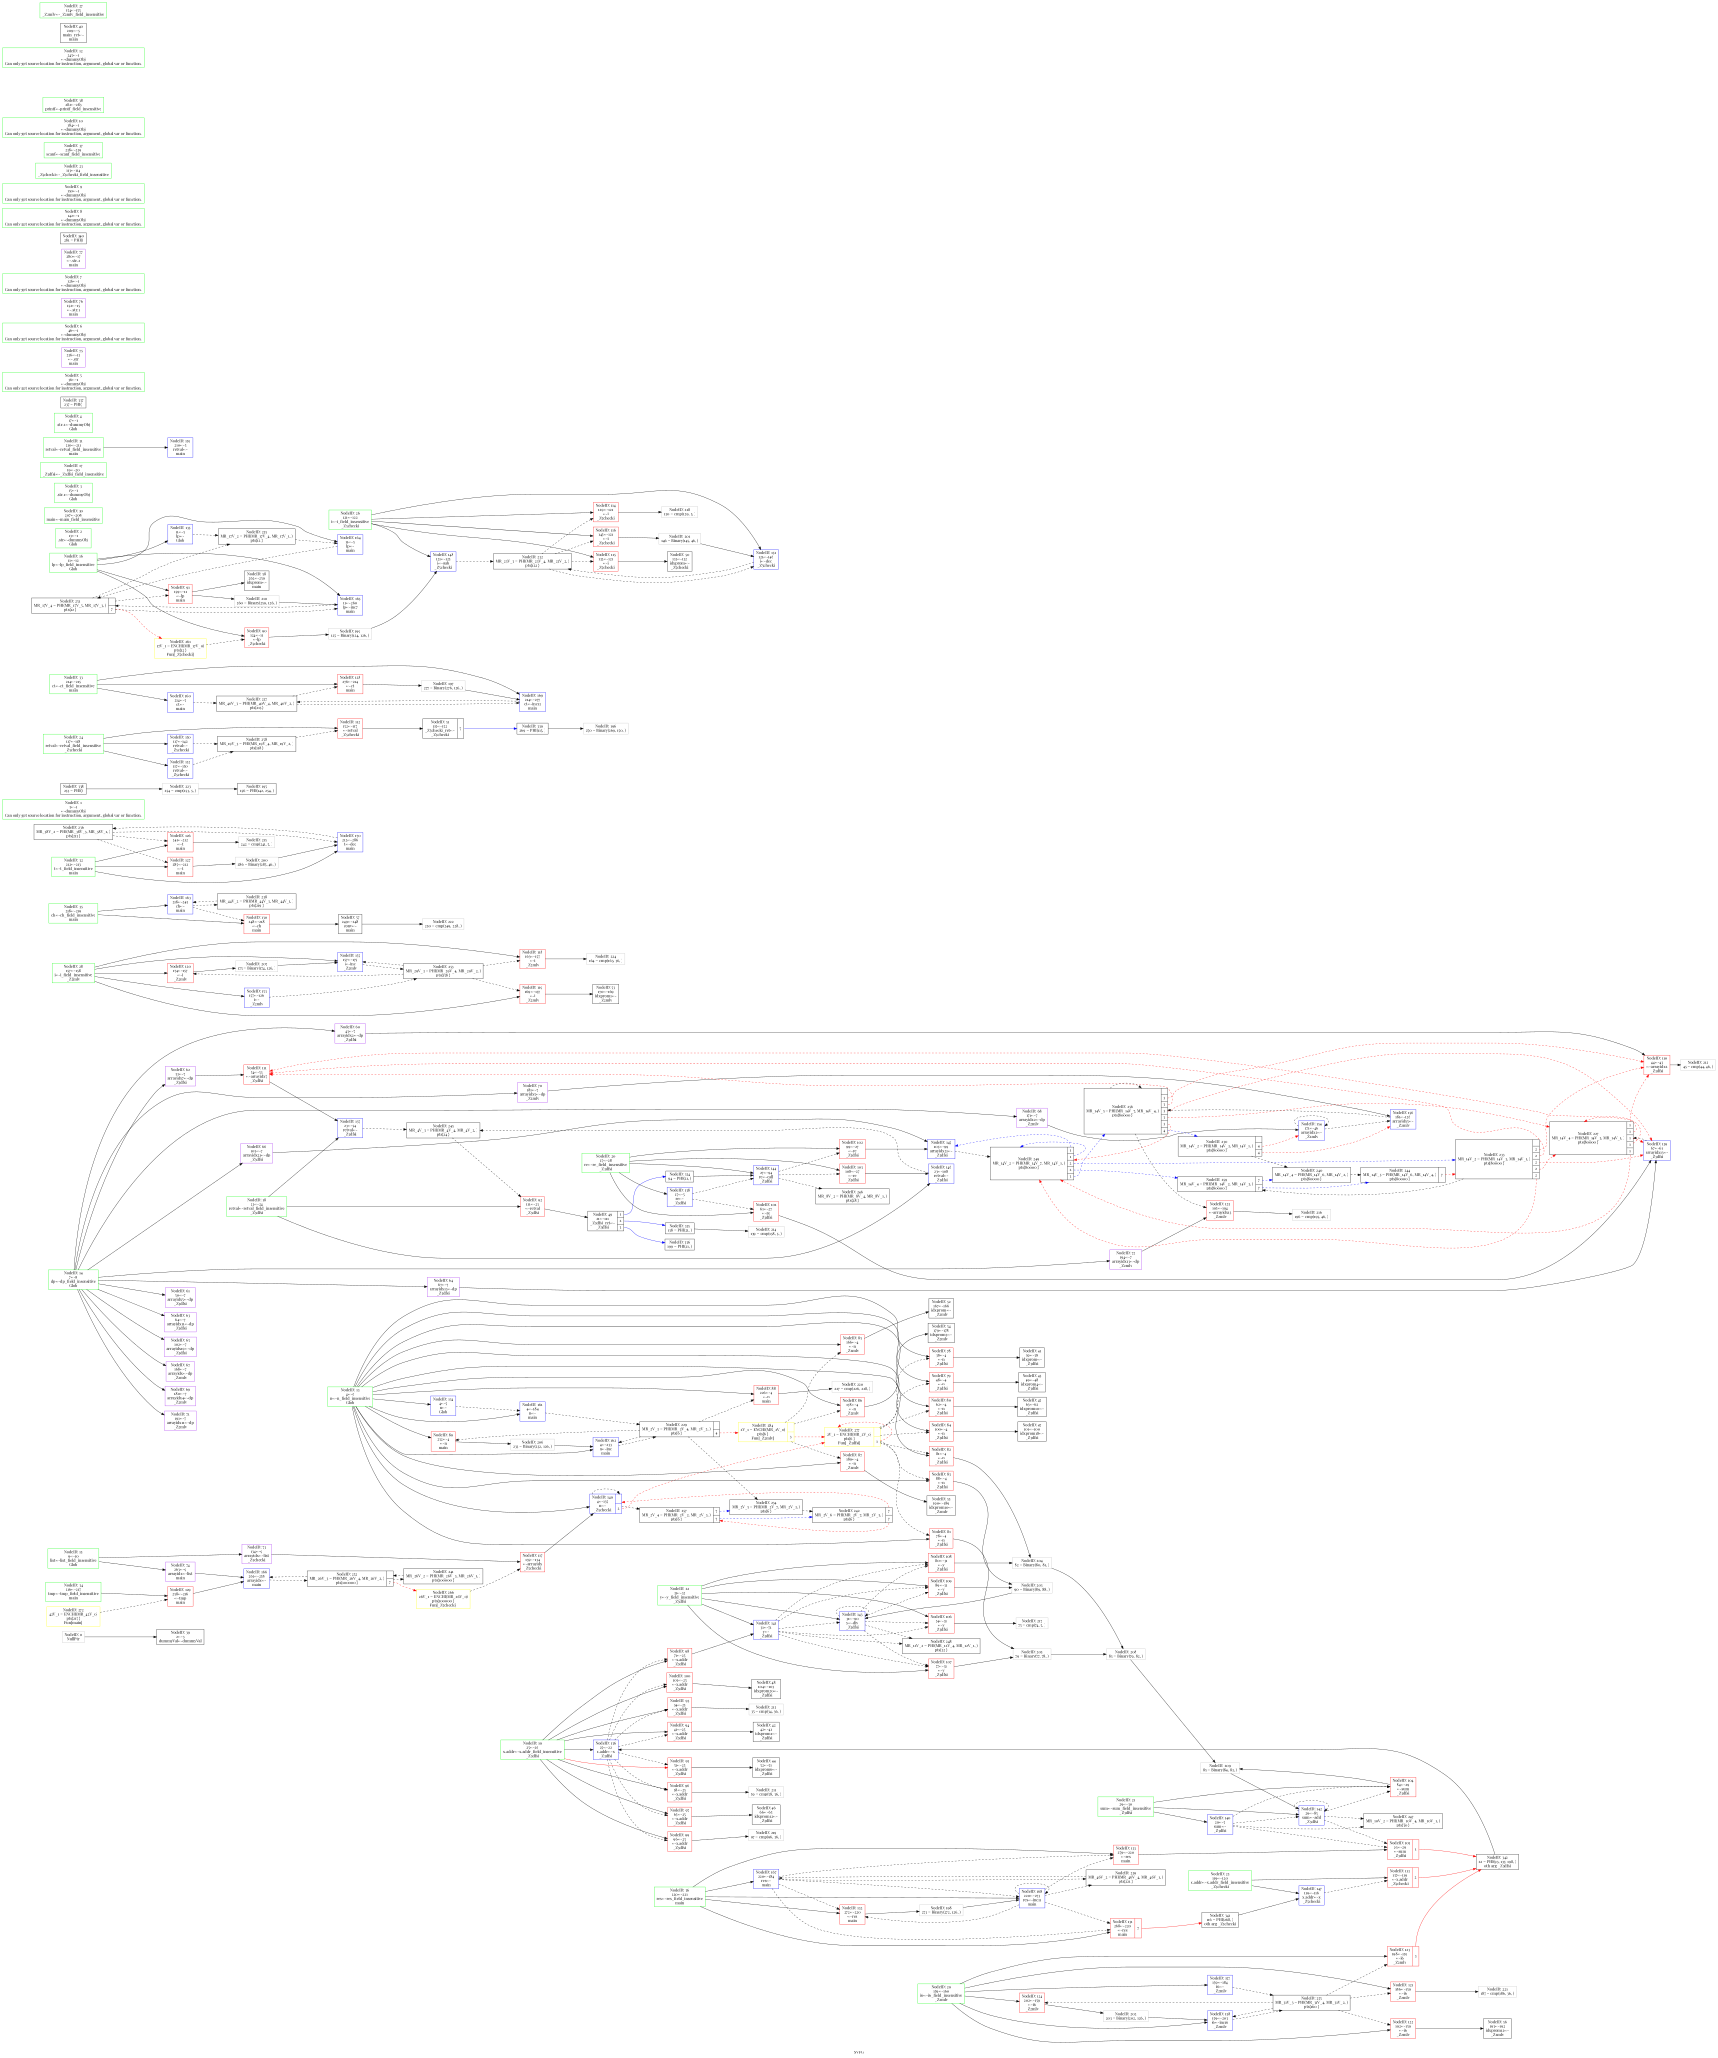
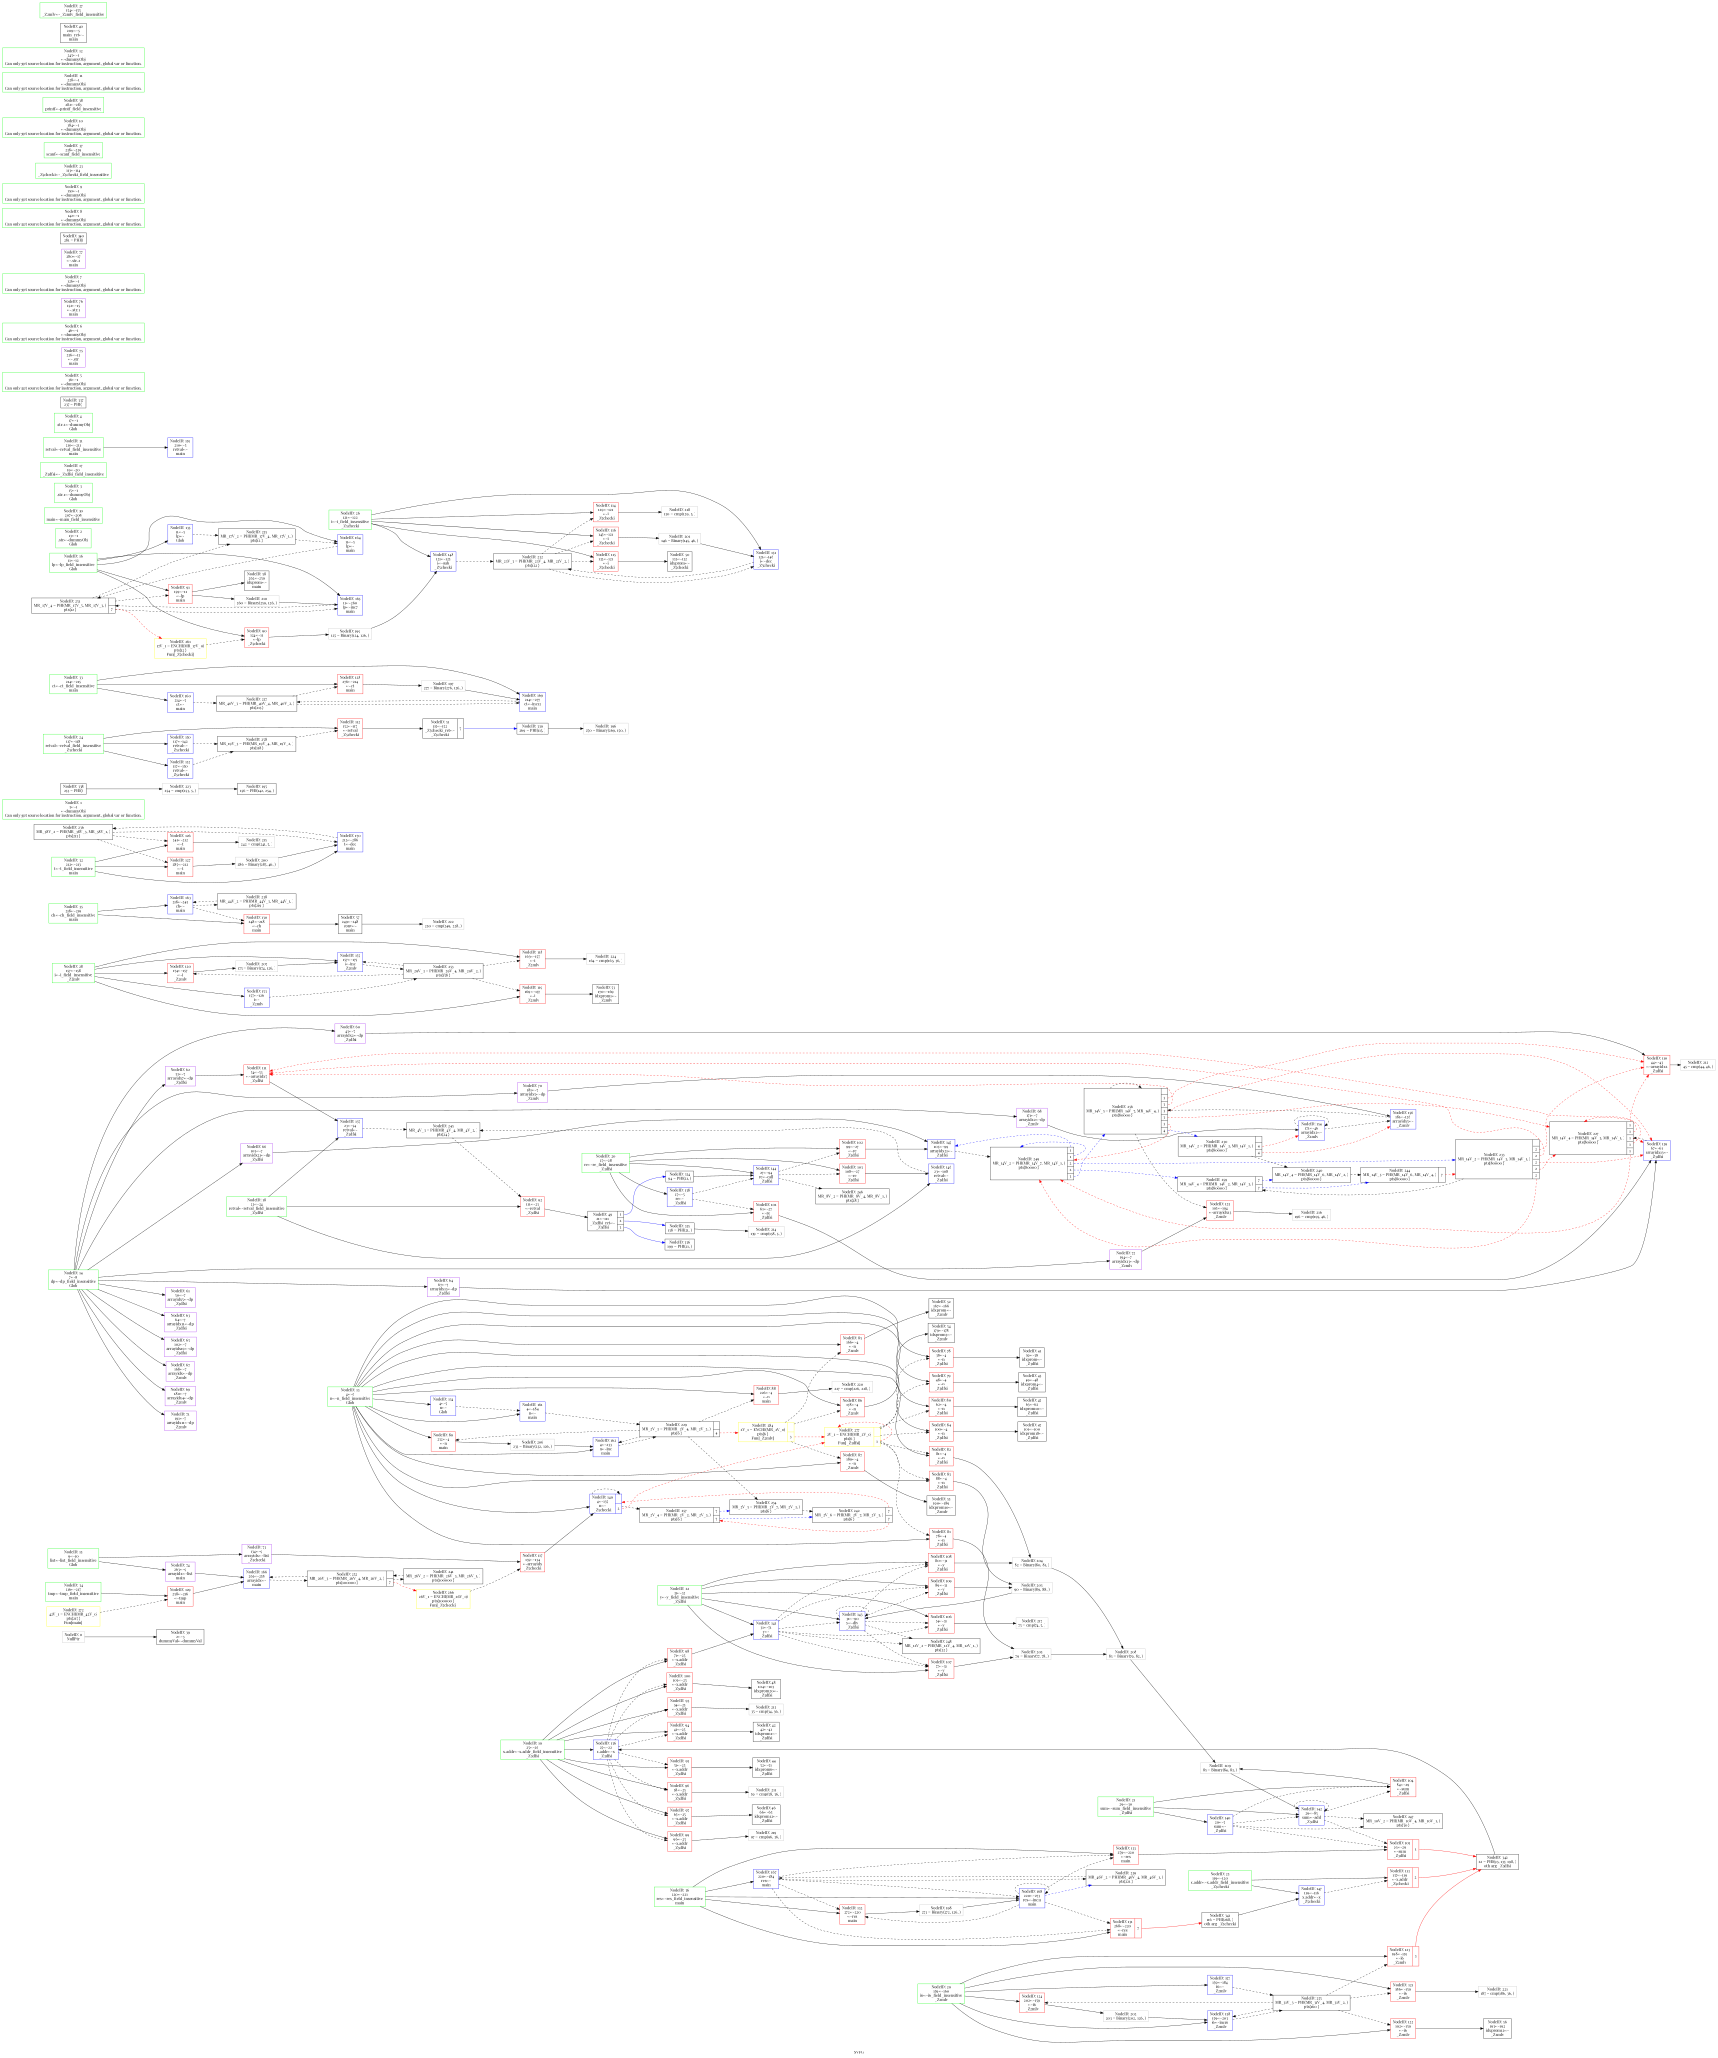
node "NodeID: 11": added
edge "NodeID: 19" -> "NodeID: 95": color red -> black
edge "NodeID: 168" -> "NodeID: 239": color black -> blue
